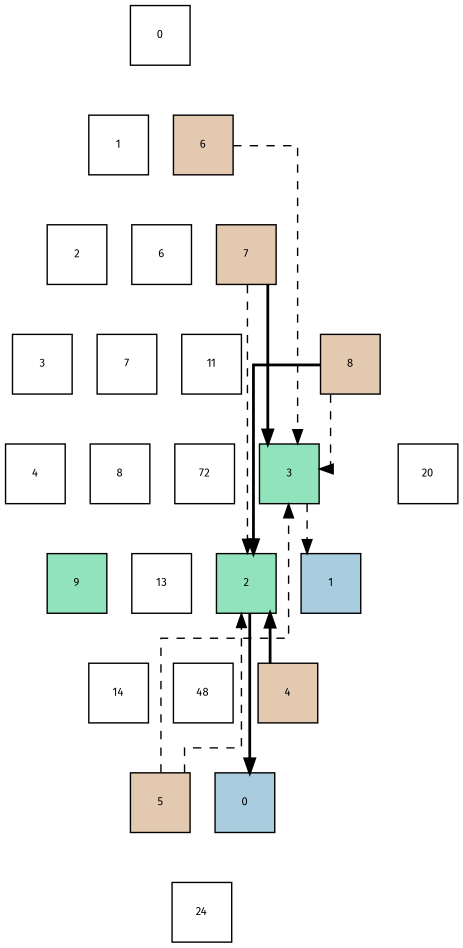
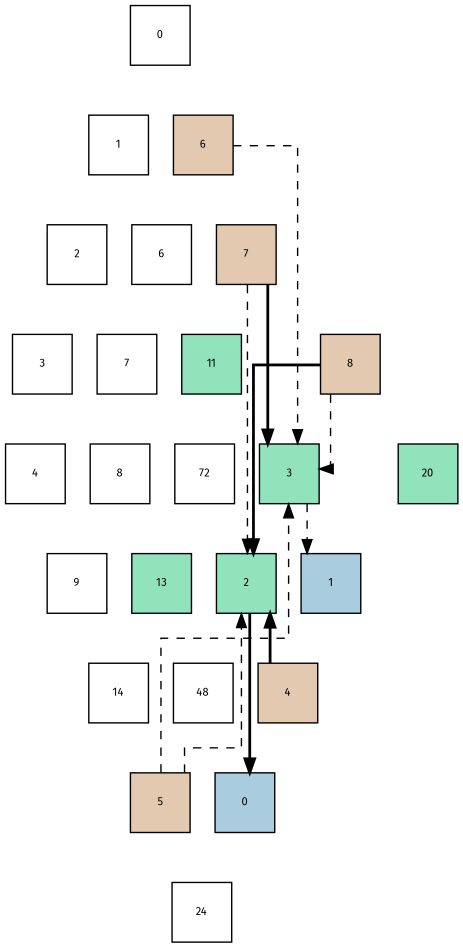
node "11": fillcolor #ffffff -> #91e3bb
node "20": fillcolor #ffffff -> #91e3bb
node "9": fillcolor #91e3bb -> #ffffff
node "13": fillcolor #ffffff -> #91e3bb
